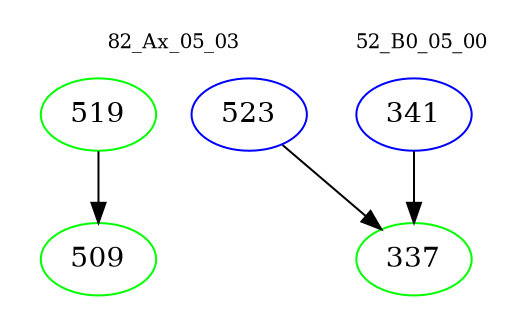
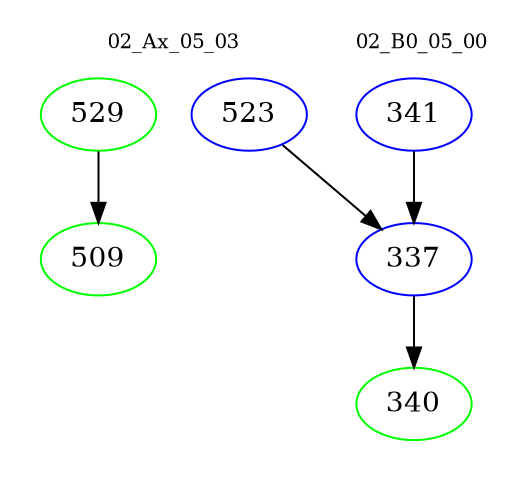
cluster "82_Ax_05_03": label "82_Ax_05_03" -> "02_Ax_05_03"
cluster "52_B0_05_00": label "52_B0_05_00" -> "02_B0_05_00"
node "519": label "519" -> "529"
node "337": color green -> blue
node "340": added
